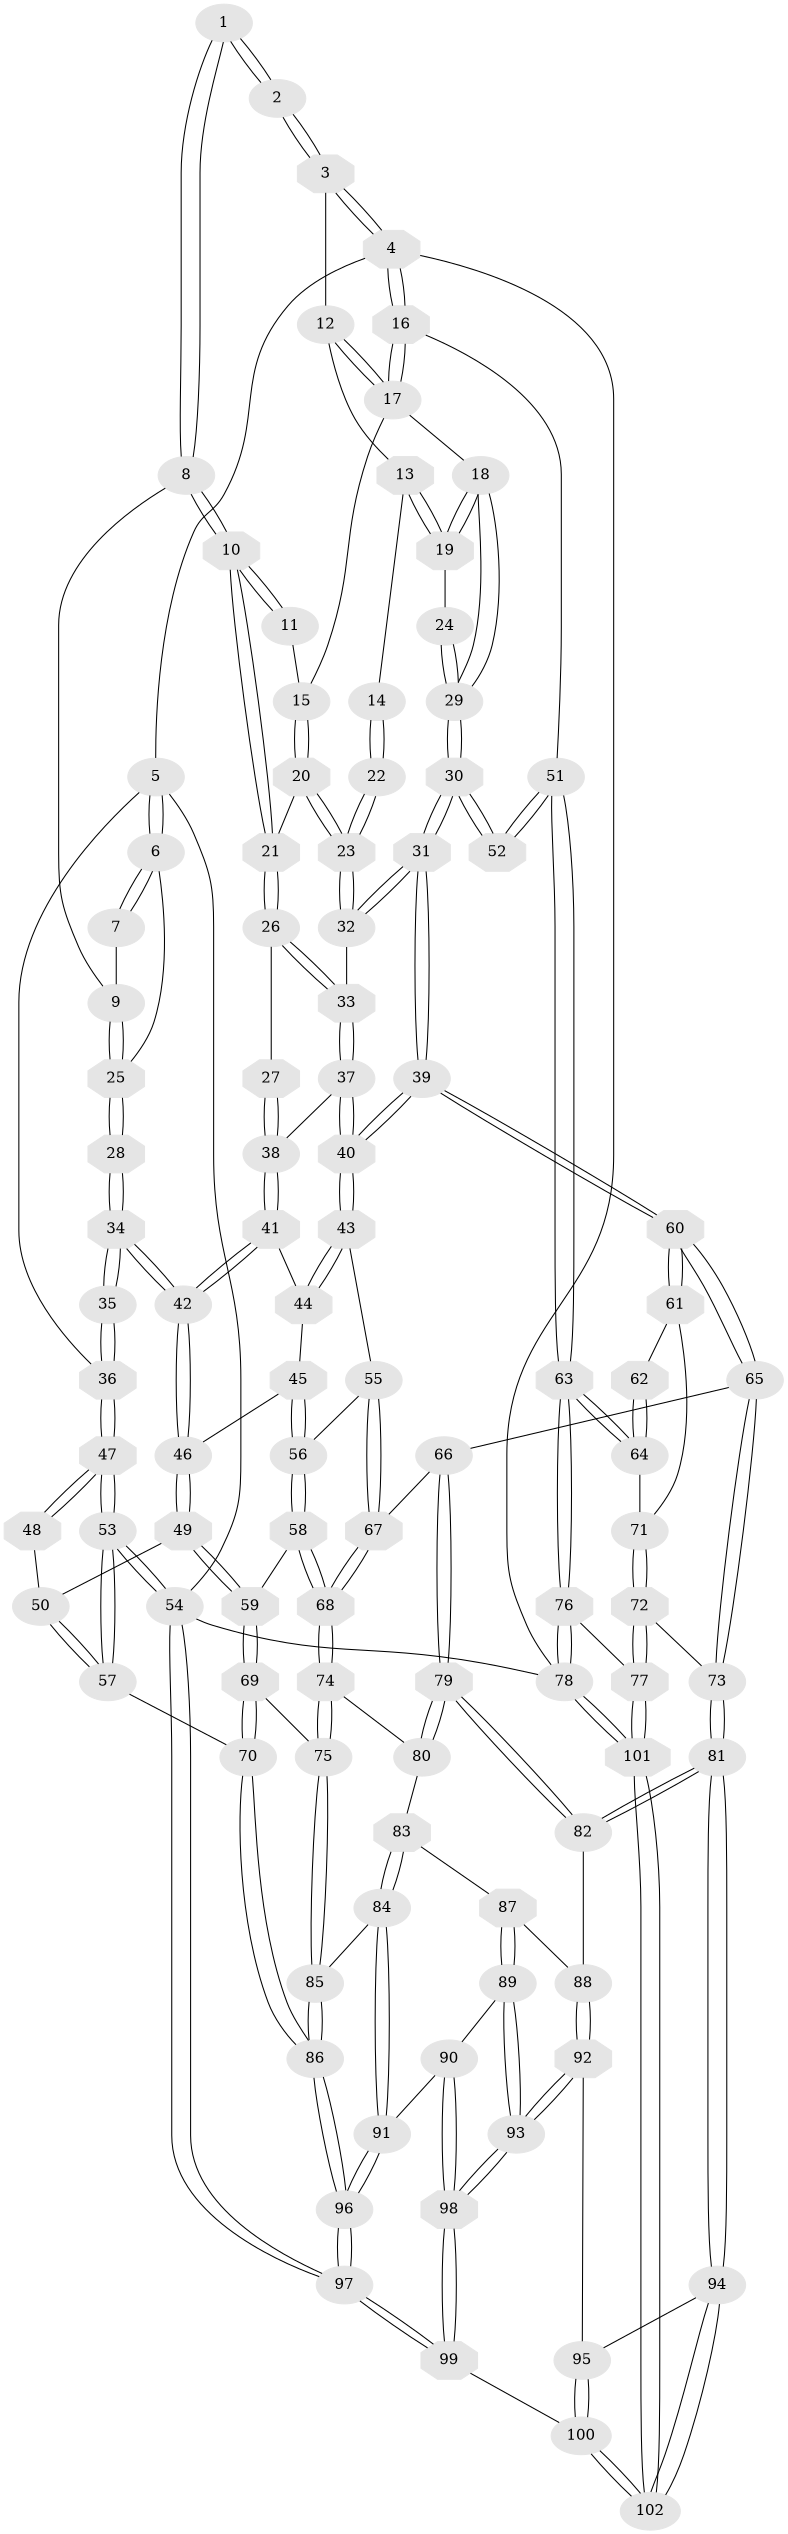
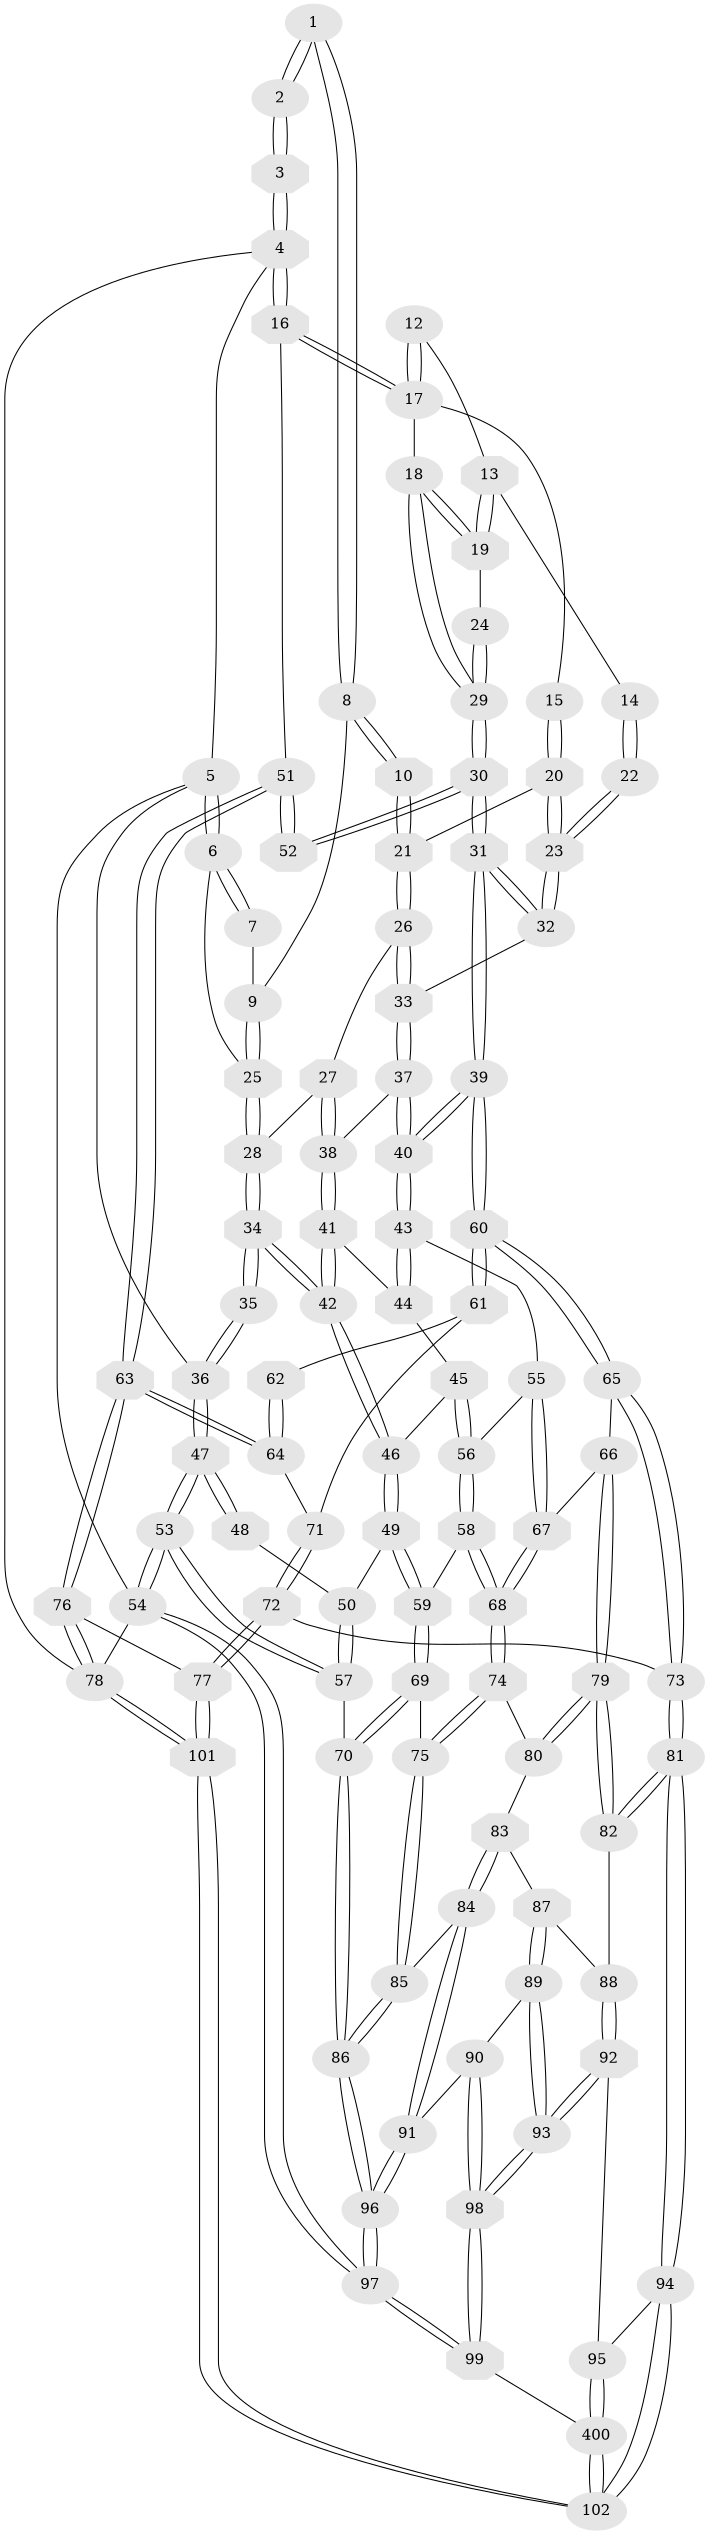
edge "3" -- "12": removed
node "11": removed
edge "27" -- "28": added
node "100": label "100" -> "400"
